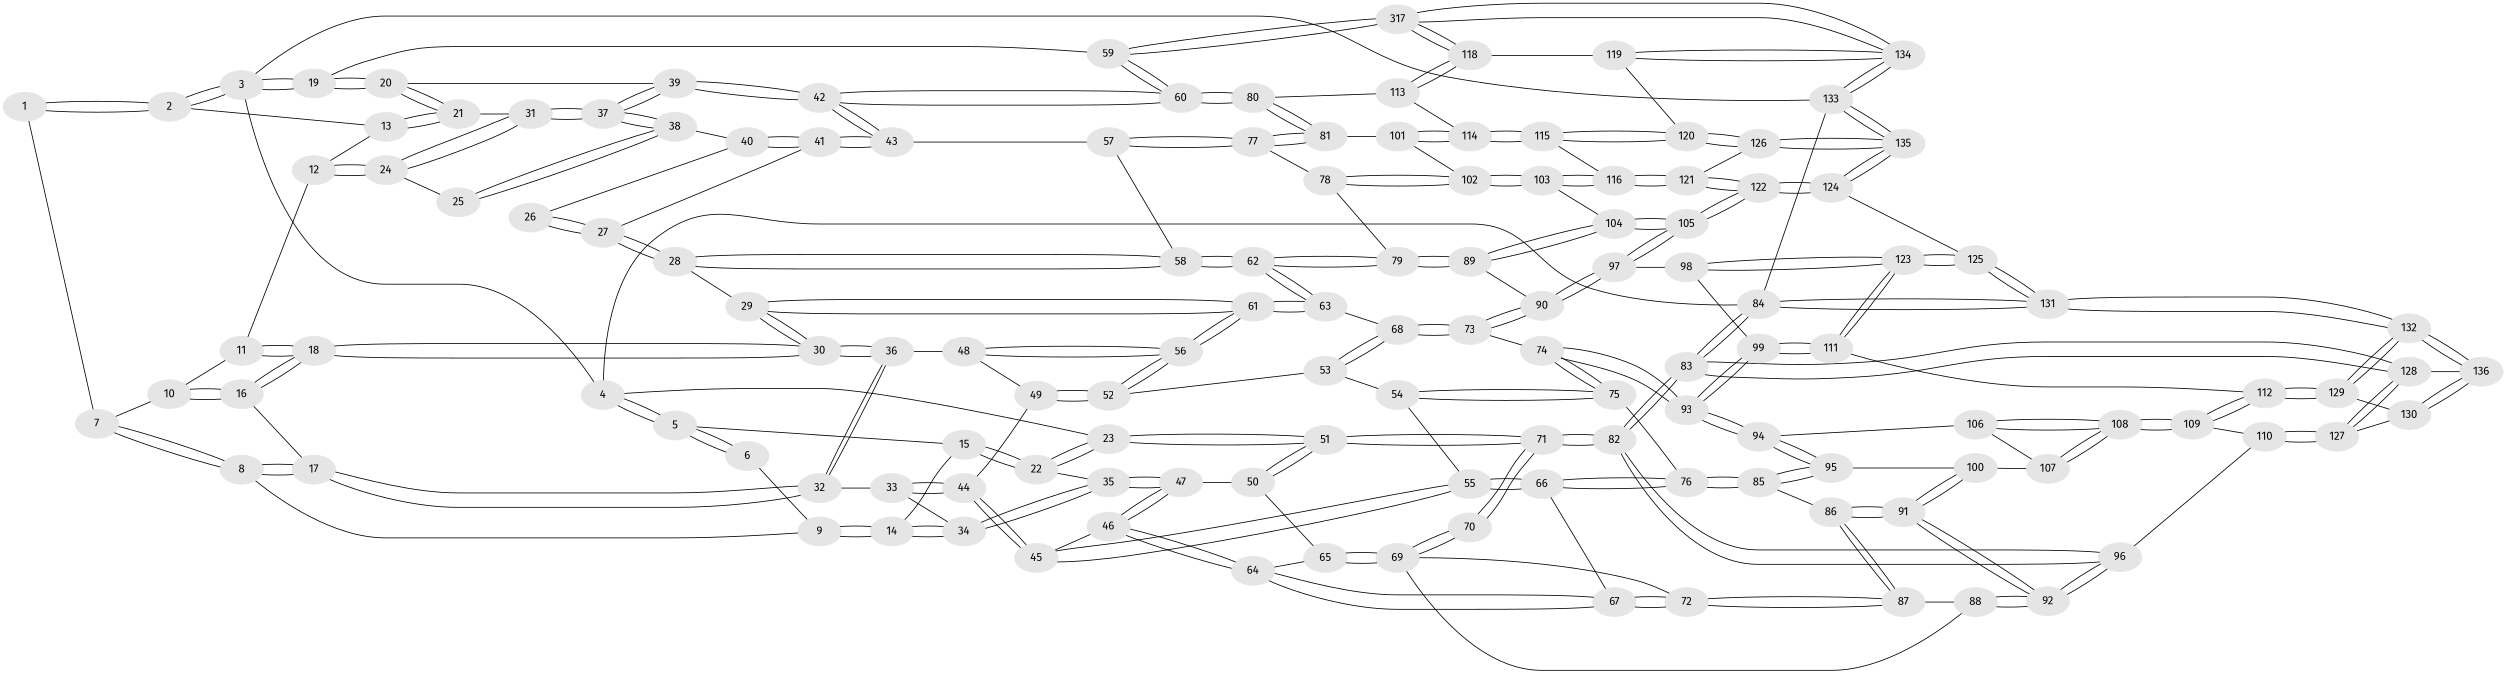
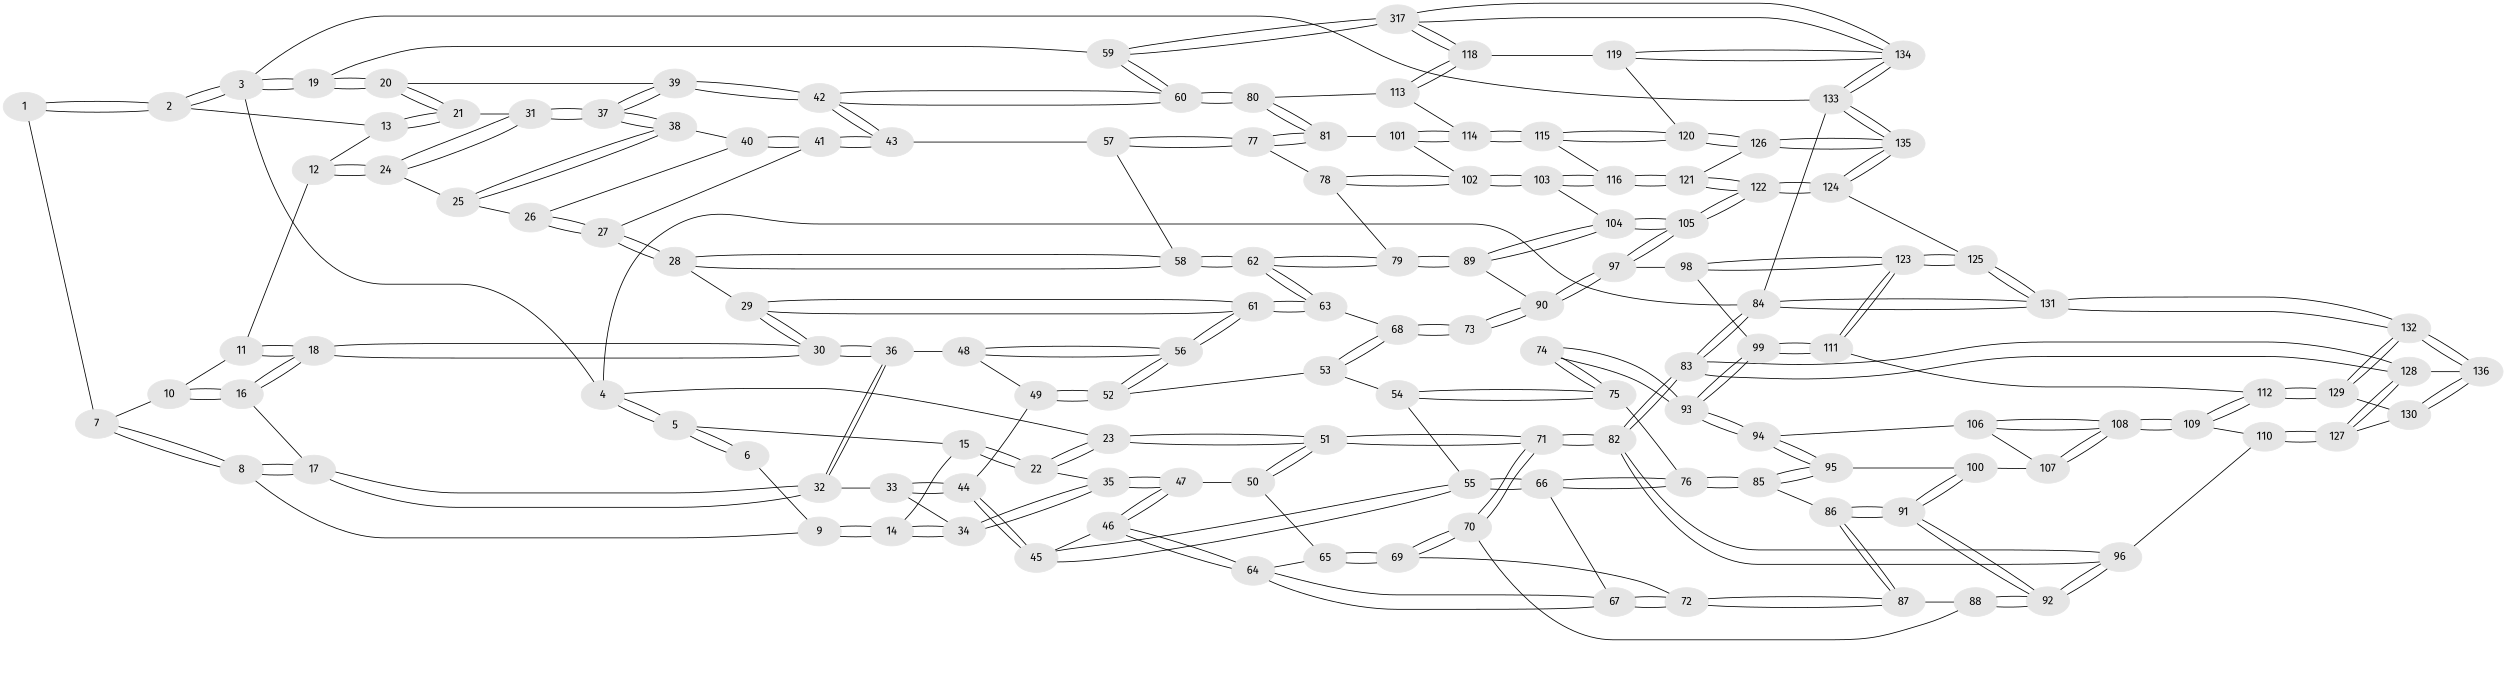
edge "25" -- "26": added
edge "73" -- "74": removed
edge "69" -- "88": now "70" -- "88"
